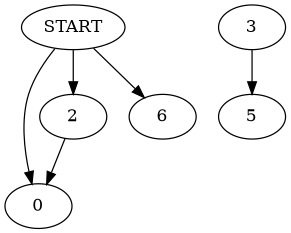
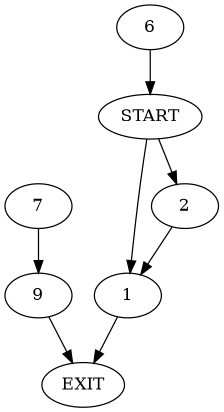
node "3": label "3" -> "7"
edge "START" -> "6": reversed
node "5": label "5" -> "9"
node "0": label "0" -> "1"
node "EXIT": added
